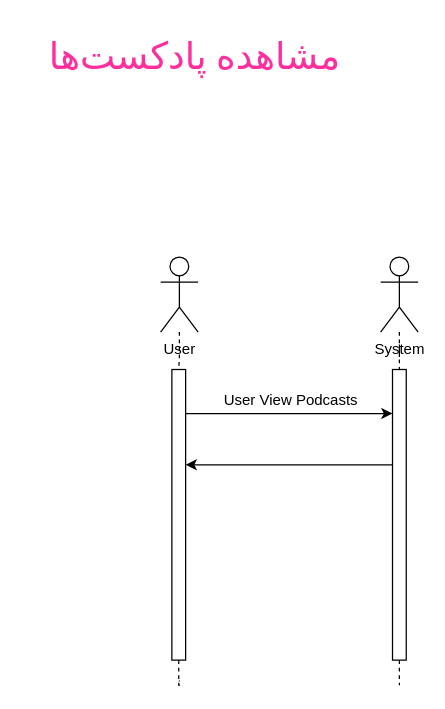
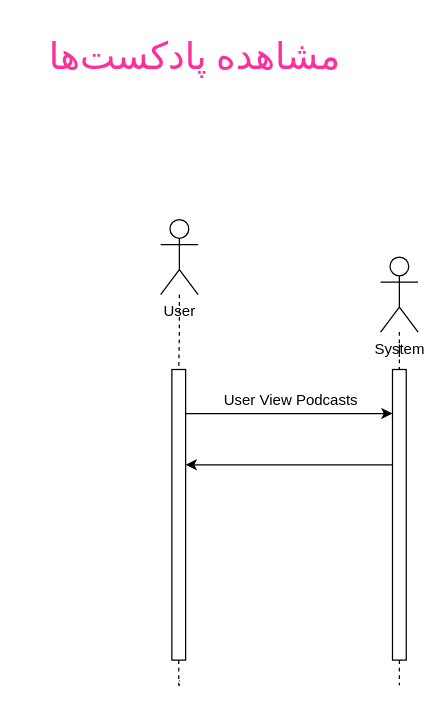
node "User": moved (179, 294) -> (179, 257)
